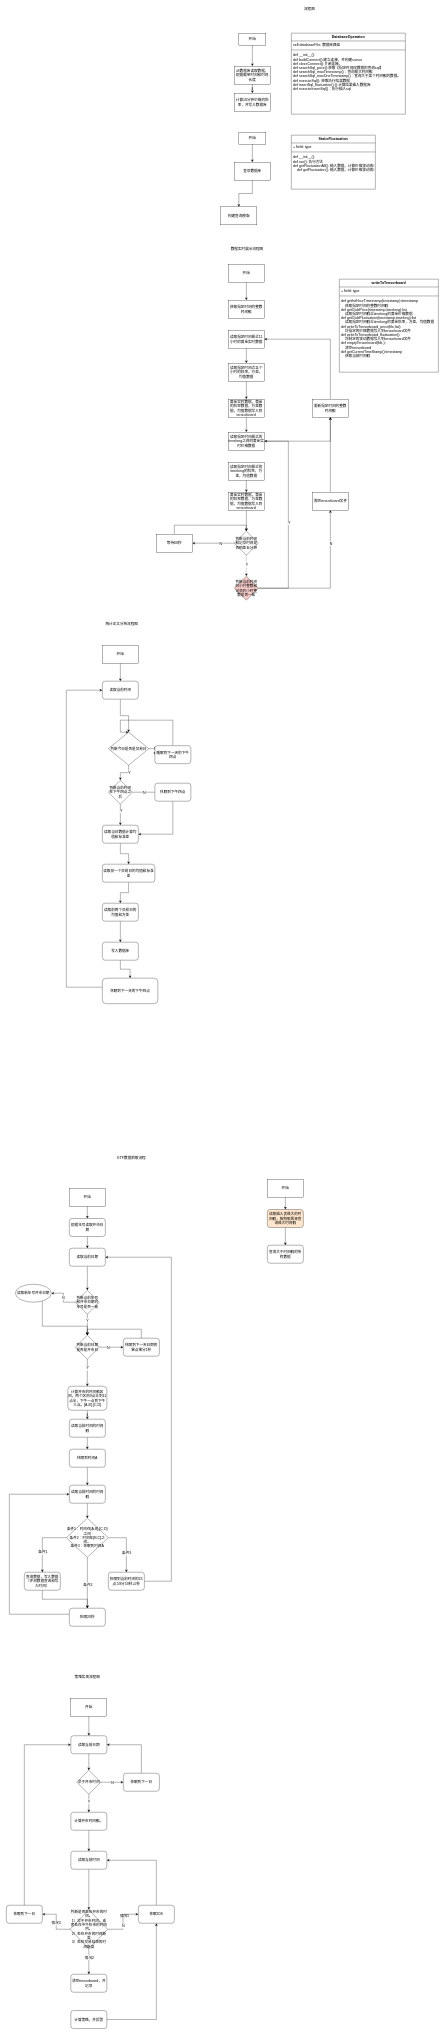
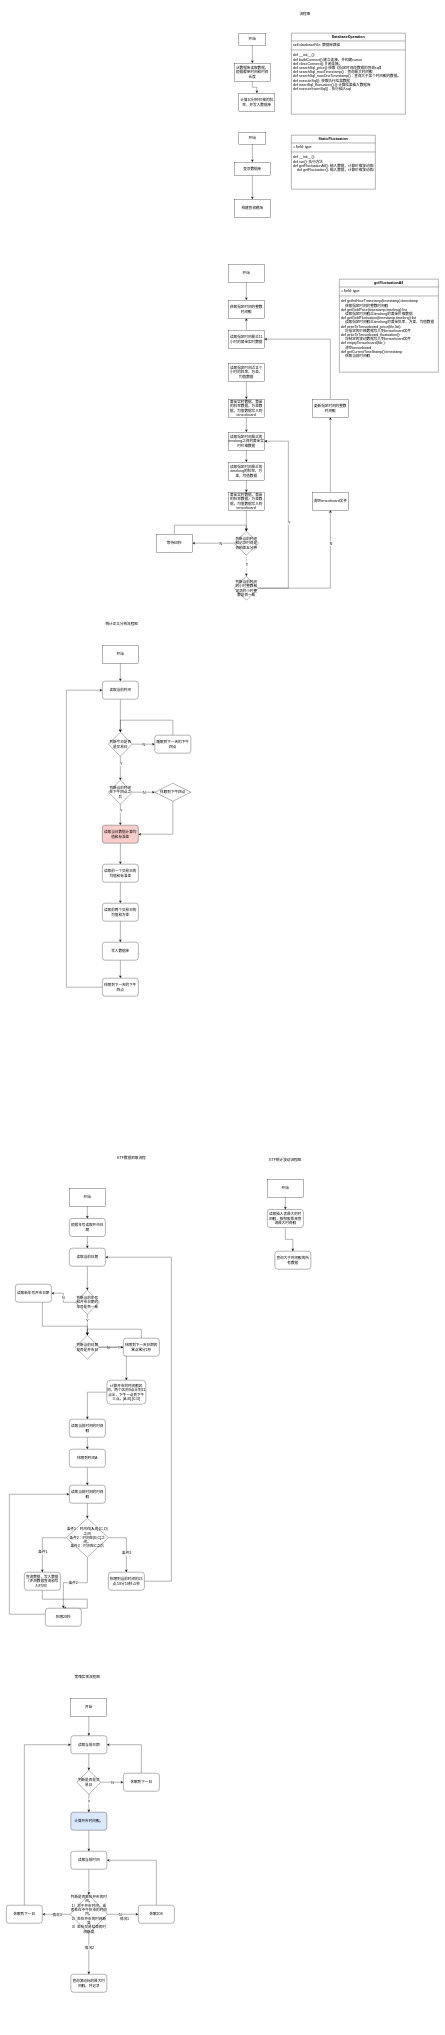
node "流程图": moved (309, 9) -> (305, 14)
node "从数据库读取数据，根据截至时间和时间长度": moved (252, 75) -> (252, 72)
node "计算10分钟价格的斜率，并写入数据库": moved (252, 102) -> (257, 102)
node "登录数据库": size 36x18 -> 36x14
node "构建查询模版": moved (239, 216) -> (252, 208)
node "数据实时展示流程图": removed
node "writeToTensorboard": label "writeToTensorboard" -> "getFluctuationAll"
edge "读取指定时间最近11小时的黄金实时数据" -> "读取指定时间近11个小时的斜率，方差，均值数据": now "读取指定时间最近11小时的黄金实时数据" -> "获取指定时间的整数时间戳"
edge "读取指定时间最近的timelong之间的黄金实时价格数据" -> "更新指定时间的整数时间戳": now "读取指定时间最近的timelong之间的黄金实时价格数据" -> "读取指定时间最近的timelong的斜率，方差，均值数据"
node "判断当前时间的小时整数和记录的小时整数是否一致": fillcolor #f8cecc -> #ffffff
node "判断今日是否是交易日": size 41x33 -> 24x24
node "睡眠到下一天的下午四点": moved (173, 755) -> (173, 744)
edge "判断当前时间在下午四点之后" -- "休眠到下午四点": arrowhead none -> classic
node "休眠到下午四点": shape rounded rectangle -> diamond
node "读取当日数据计算均值和标准差": fillcolor #ffffff -> #f8cecc
node "读取前一个交易日的均值和标准差": size 53x18 -> 36x18
node "休眠到下一天的下午四点": size 56x26 -> 36x18
node "ETF统计波动流程图": added
node "读取插入表最大的时间戳，按照股票来查询最大时间戳": fillcolor #ffe6cc -> #ffffff
node "查询大于时间戳的所有数据": moved (285, 1254) -> (293, 1260)
node "读取新年号开市日期": shape ellipse -> rounded rectangle
edge "读取新年号开市日期" -> "判断当前日期是否是开市日": arrowhead classic -> open
node "计算开市的时间戳区间，两个区间9点半到11点半，下午一点到下午三点。[A,B],[C,D]": moved (87, 1398) -> (126, 1392)
node "条件1：时间在[A,B],[C,D]之间 条件2：时间在[B,C]之间。 条件3：休眠到时间A": label "条件1：时间在[A,B],[C,D]之间 条件2：时间在[B,C]之间。 条件3：休眠到时间A" -> "条件1：时间在[A,B],[C,D]之间 条件2：时间在[B,C]之间。 条件3：时间在C之后"
node "休眠20秒": moved (87, 1617) -> (63, 1617)
node "早于开市时间": label "早于开市时间" -> "判断是否是交易日"
node "计算开市时间戳。": fillcolor #ffffff -> #dae8fc
node "情况1": moved (127, 1916) -> (127, 1919)
edge "计算策略，并报警" -> "休眠20S": removed
node "判断是否处在开市的时间。 1）早于开市时间，或者处在中午休市的时间内。 2）处在开市的时间断类 3）处在交易结束的时间断类": moved (89, 1929) -> (89, 1914)
node "清空tensorboard，并记录": label "清空tensorboard，并记录" -> "查询波动标的最大时间戳，并记录"
node "计算策略，并报警": removed
